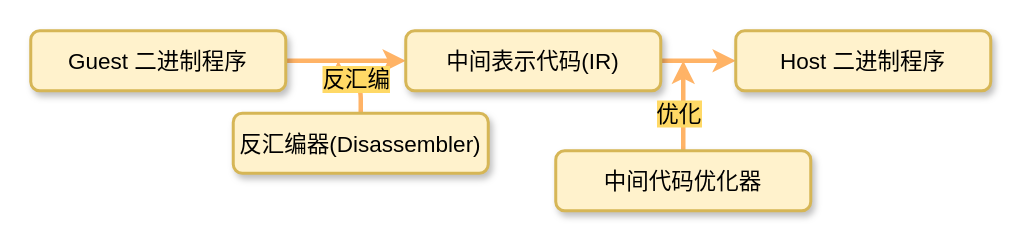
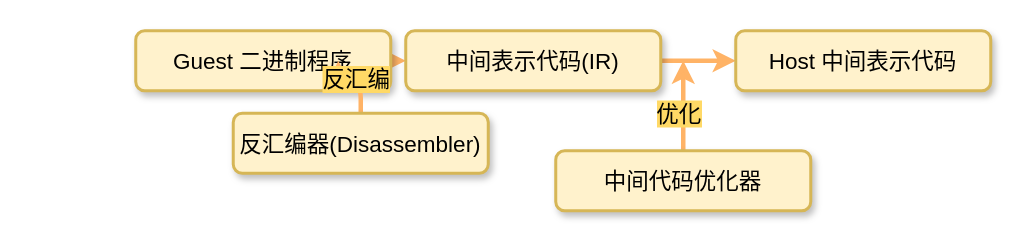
node "Guest 二进制程序": moved (158, 61) -> (263, 61)
node "Host 二进制程序": label "Host 二进制程序" -> "Host 中间表示代码"
